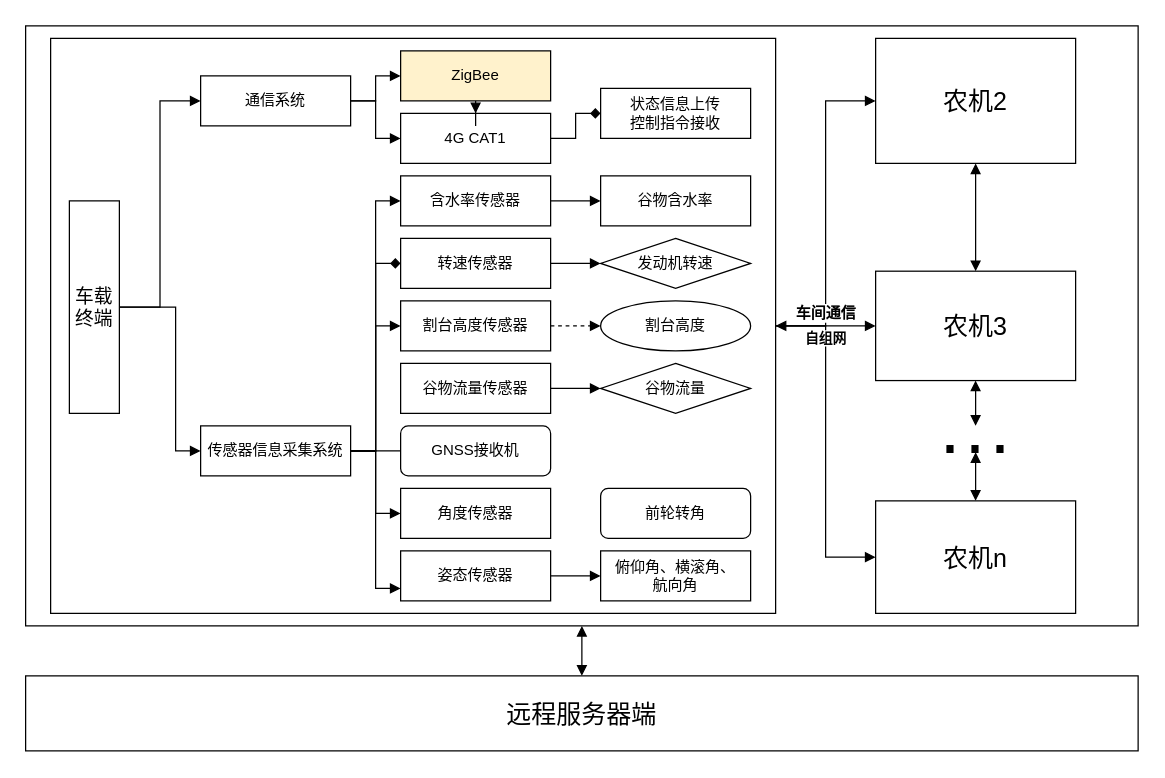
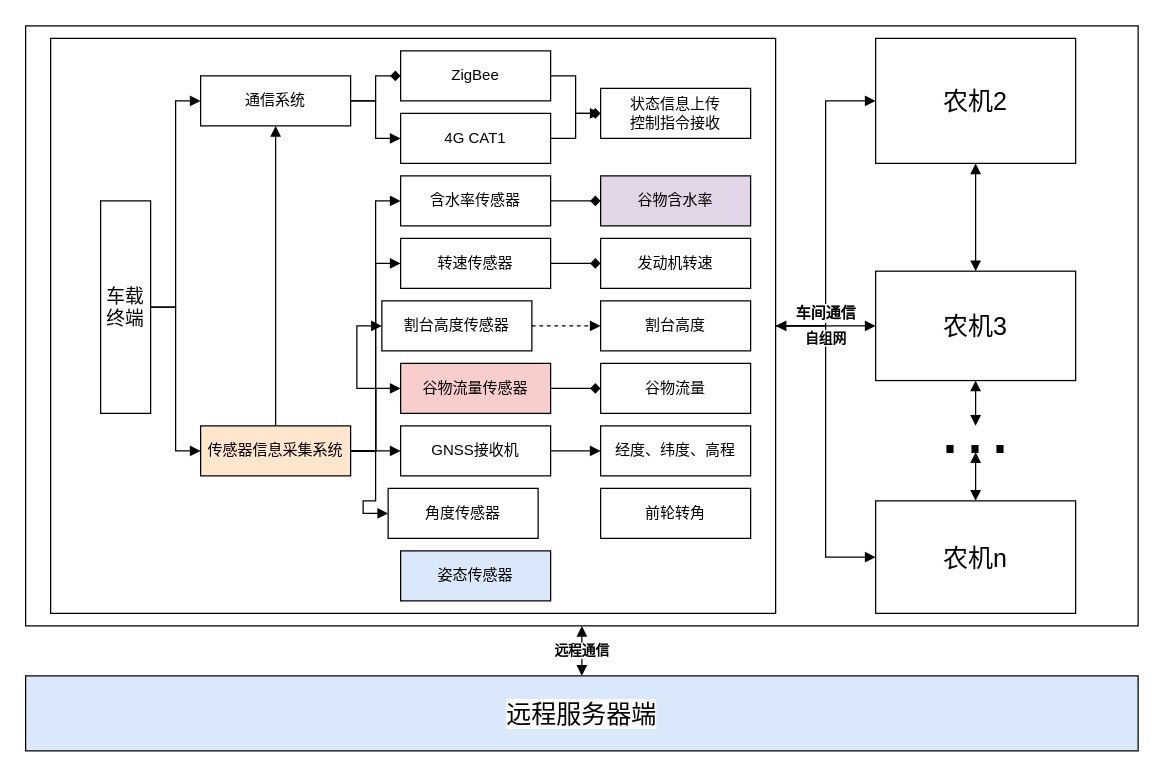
edge "通信系统" -> "ZigBee": arrowhead block -> diamond
node "ZigBee": fillcolor #fff2cc -> #ffffff
edge "ZigBee" -> "4G CAT1": now "ZigBee" -> "状态信息上传 控制指令接收"
edge "含水率传感器" -> "谷物含水率": arrowhead block -> diamond
node "谷物含水率": fillcolor #ffffff -> #e1d5e7
edge "传感器信息采集系统" -> "转速传感器": arrowhead diamond -> block
edge "转速传感器" -> "发动机转速": arrowhead block -> diamond
node "发动机转速": shape diamond -> rectangle
node "车载终端": moved (94, 307) -> (126, 307)
node "割台高度传感器": moved (476, 326) -> (457, 326)
node "割台高度": shape ellipse -> rectangle
edge "传感器信息采集系统" -> "谷物流量传感器": added
node "谷物流量传感器": fillcolor #ffffff -> #f8cecc
edge "谷物流量传感器" -> "谷物流量": arrowhead block -> diamond
node "谷物流量": shape diamond -> rectangle
node "传感器信息采集系统": fillcolor #ffffff -> #ffe6cc
edge "传感器信息采集系统" -- "GNSS接收机": arrowhead none -> block
node "GNSS接收机": shape rounded rectangle -> rectangle
edge "GNSS接收机" -> "经度、纬度、高程": added
node "经度、纬度、高程": added
node "角度传感器": moved (476, 513) -> (463, 513)
node "前轮转角": shape rounded rectangle -> rectangle
edge "传感器信息采集系统" -> "姿态传感器": now "传感器信息采集系统" -> "通信系统"
node "姿态传感器": fillcolor #ffffff -> #dae8fc
edge "姿态传感器" -> "俯仰角、横滚角、 航向角": removed
node "俯仰角、横滚角、 航向角": removed
node "远程通信": added
node "远程服务器端": fillcolor #ffffff -> #dae8fc
